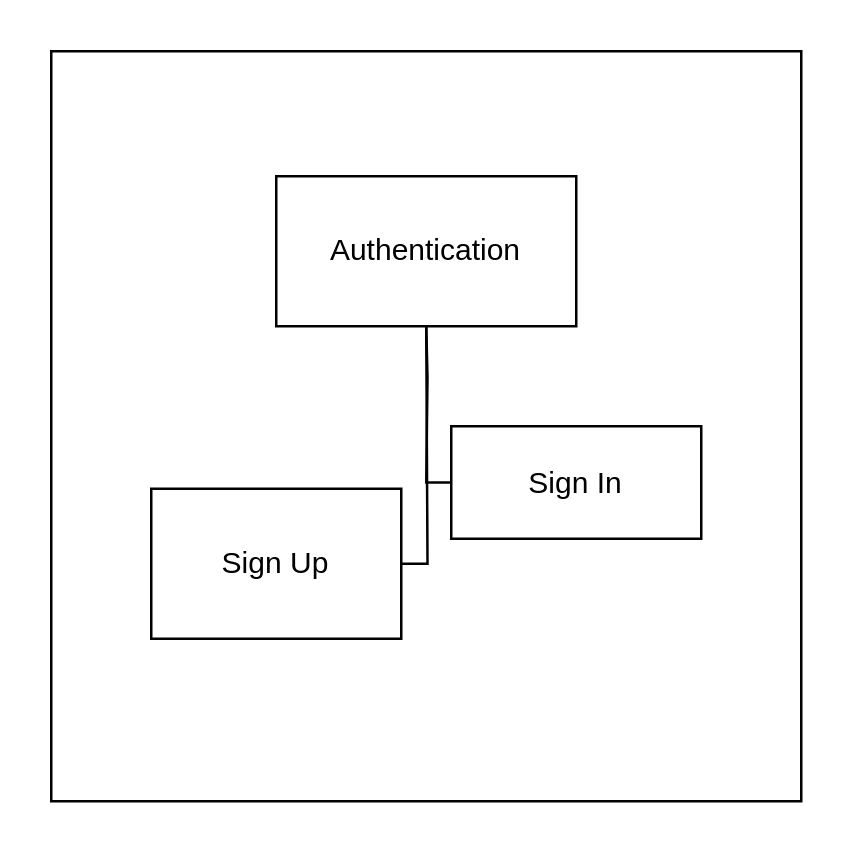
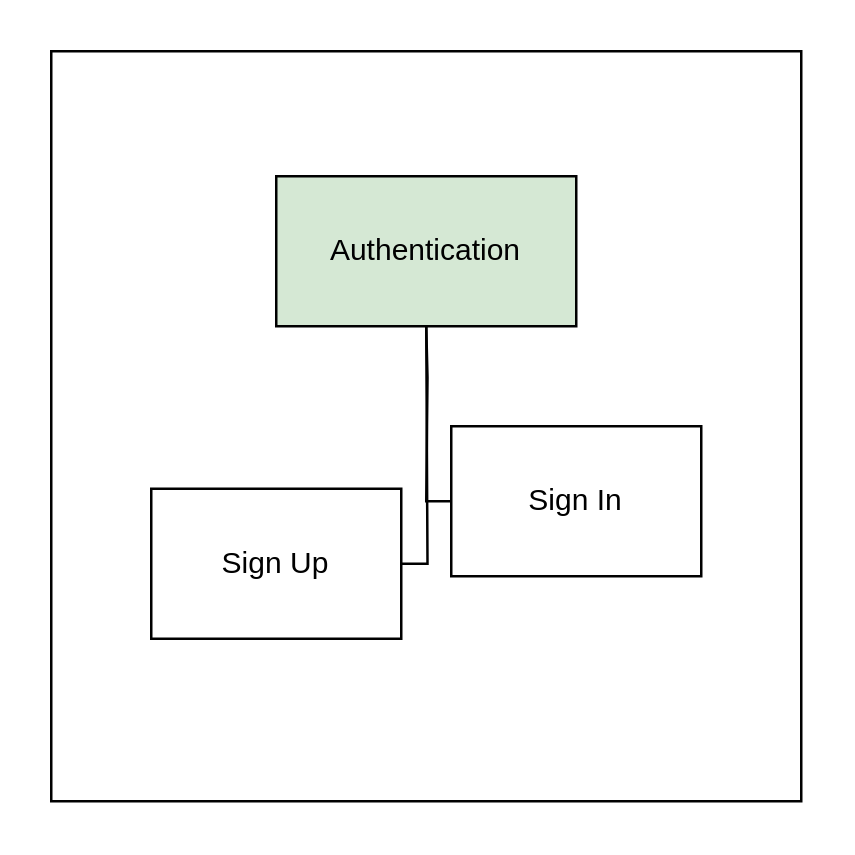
node "Authentication": fillcolor #ffffff -> #d5e8d4
node "Sign In": size 250x113 -> 250x150
